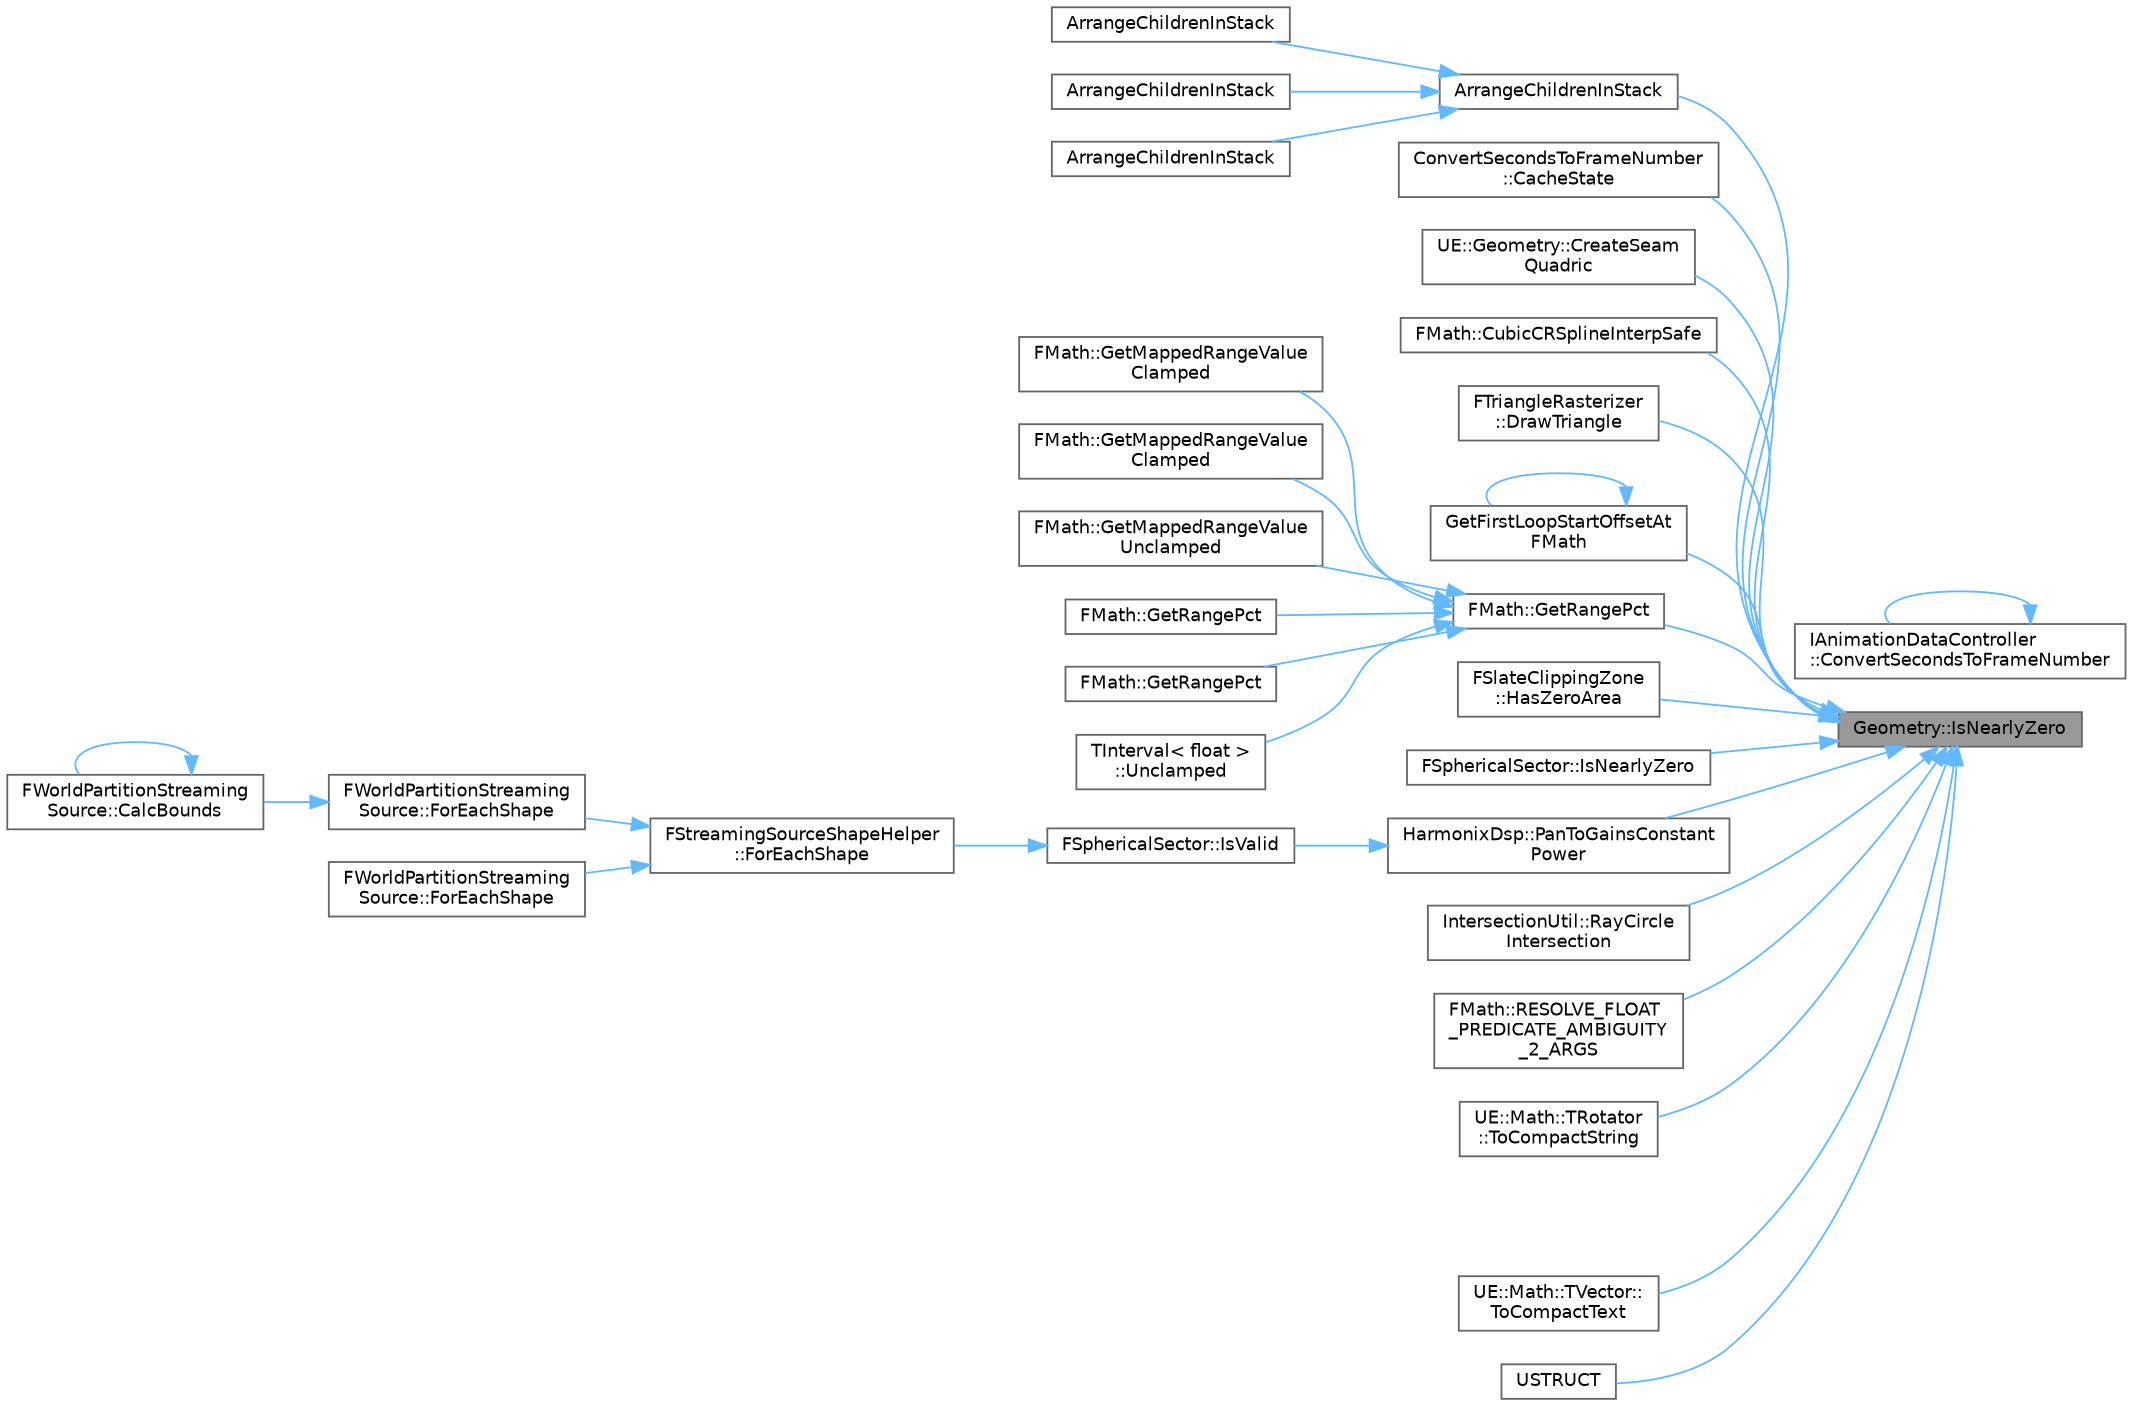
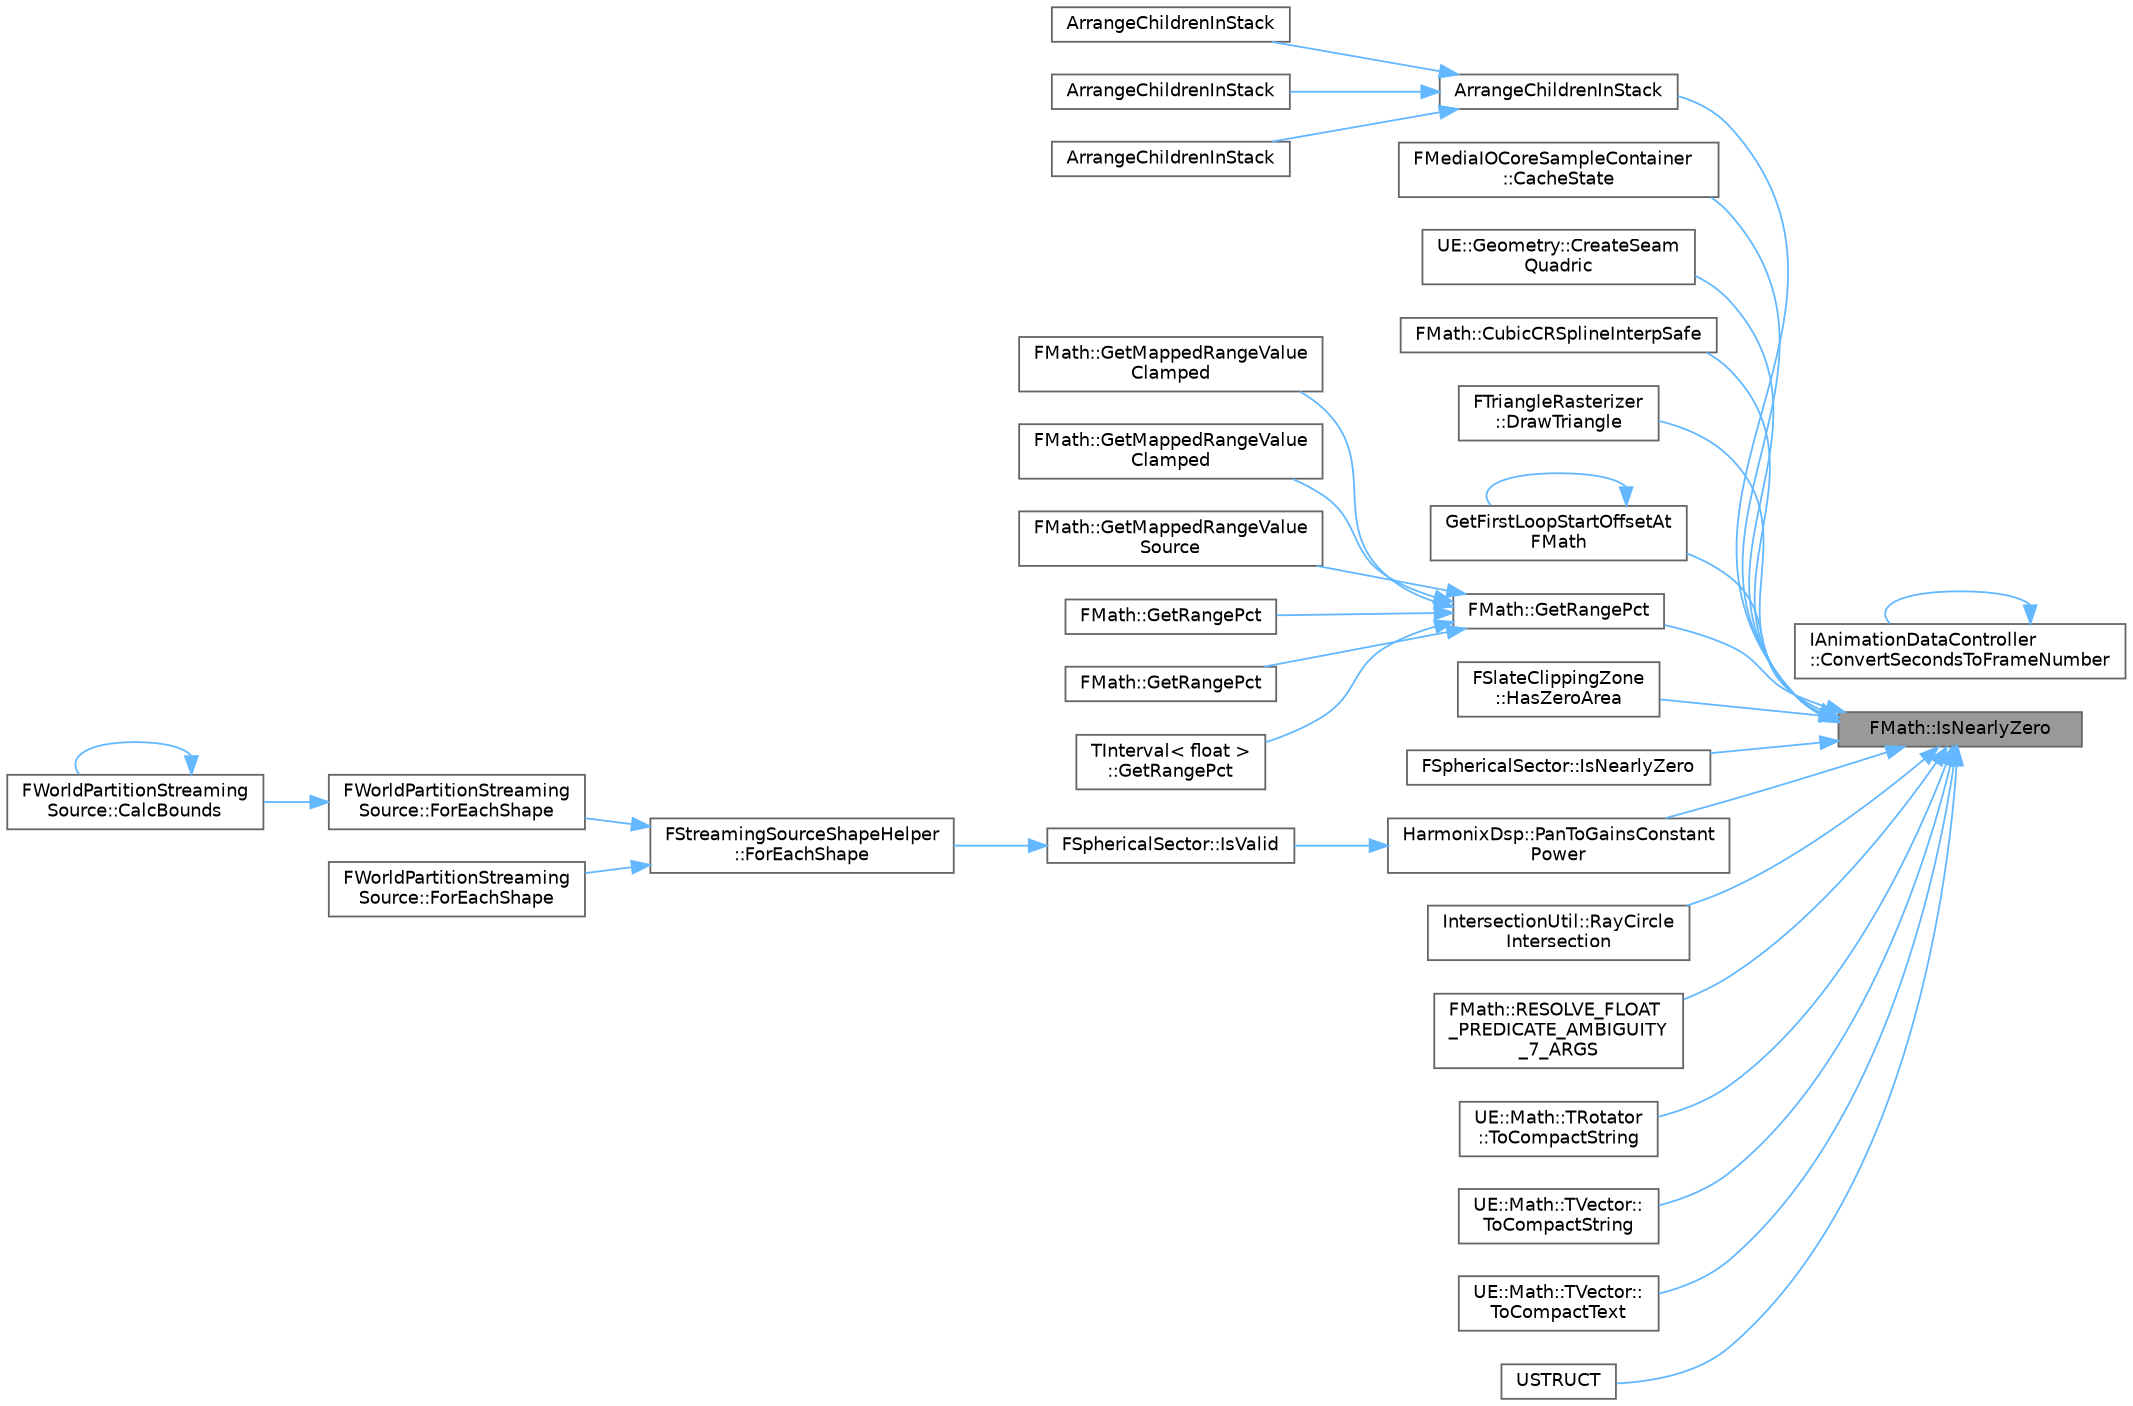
node "ConvertSecondsToFrameNumber ::CacheState": label "ConvertSecondsToFrameNumber ::CacheState" -> "FMediaIOCoreSampleContainer ::CacheState"
node "FMath::GetMappedRangeValue Unclamped": label "FMath::GetMappedRangeValue Unclamped" -> "FMath::GetMappedRangeValue Source"
node "Geometry::IsNearlyZero": label "Geometry::IsNearlyZero" -> "FMath::IsNearlyZero"
node "TInterval< float > ::Unclamped": label "TInterval< float > ::Unclamped" -> "TInterval< float > ::GetRangePct"
node "FMath::RESOLVE_FLOAT _PREDICATE_AMBIGUITY _2_ARGS": label "FMath::RESOLVE_FLOAT _PREDICATE_AMBIGUITY _2_ARGS" -> "FMath::RESOLVE_FLOAT _PREDICATE_AMBIGUITY _7_ARGS"
node "UE::Math::TVector:: ToCompactString": added
